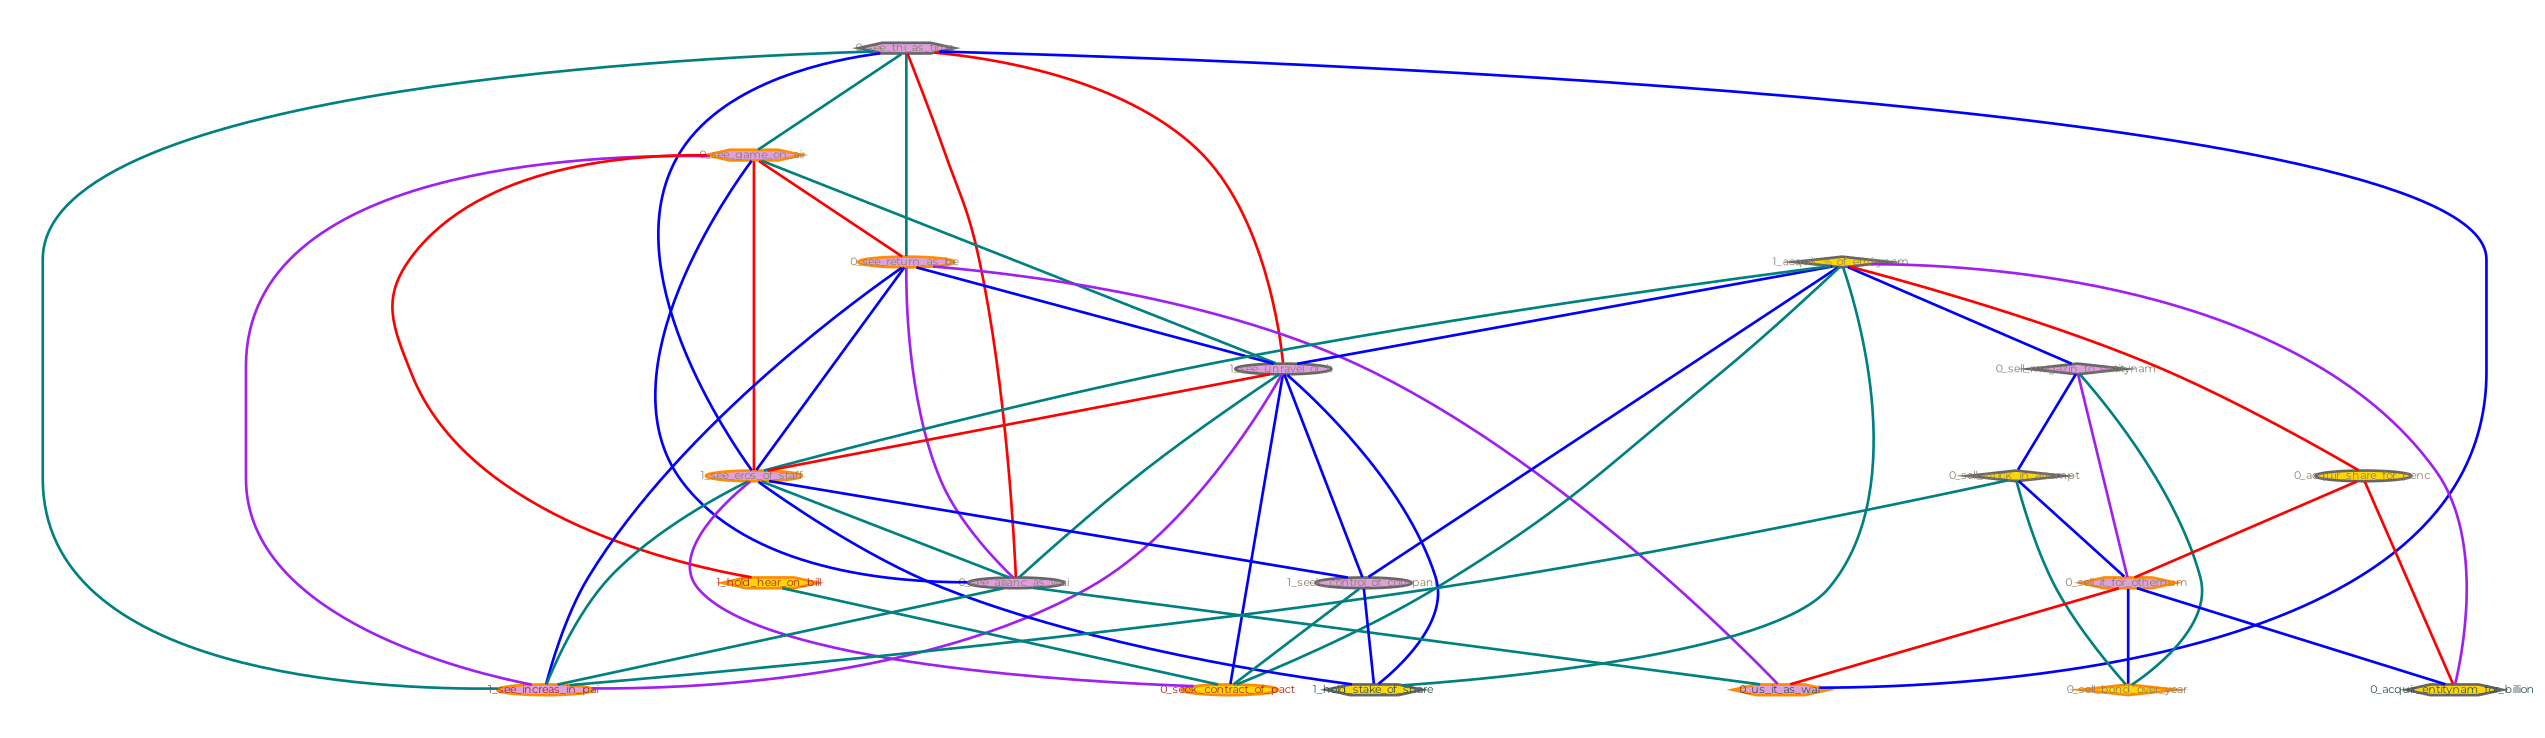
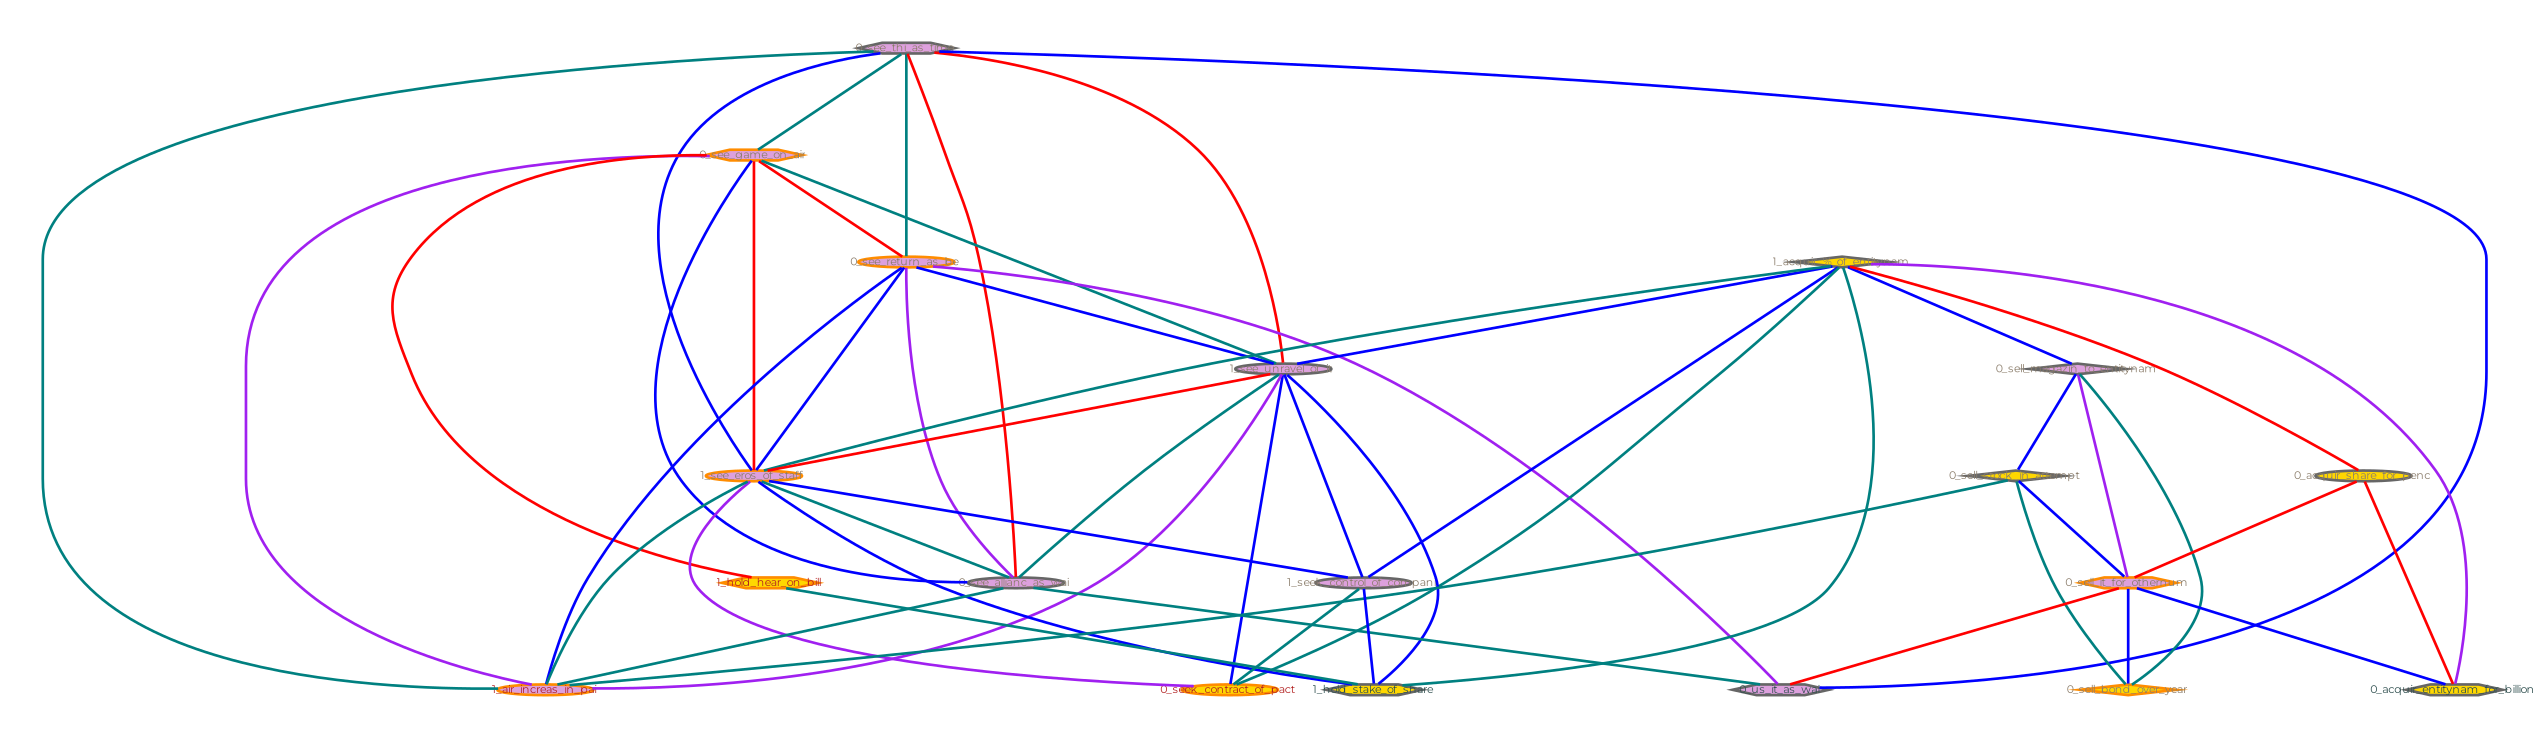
edge "1_hold_hear_on_bill" -- "0_seek_contract_of_pact": now "1_hold_hear_on_bill" -- "1_hold_stake_of_share"
node "1_see_increas_in_pai": label "1_see_increas_in_pai" -> "1_air_increas_in_pai"
node "0_us_it_as_wai": color darkorange -> gray40
